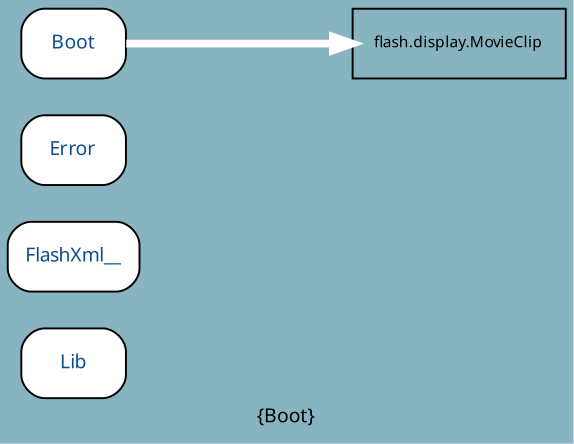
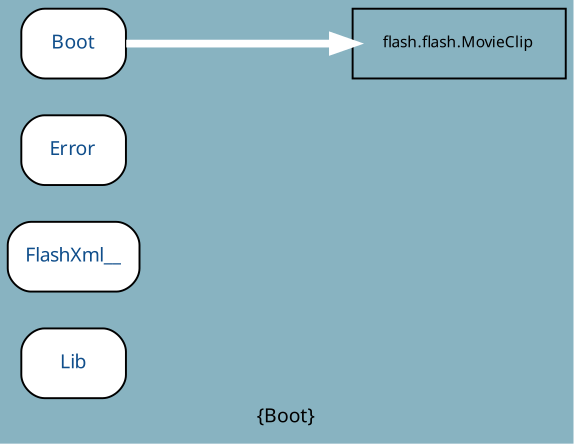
node "flash.display.MovieClip": label "flash.display.MovieClip" -> "flash.flash.MovieClip"
